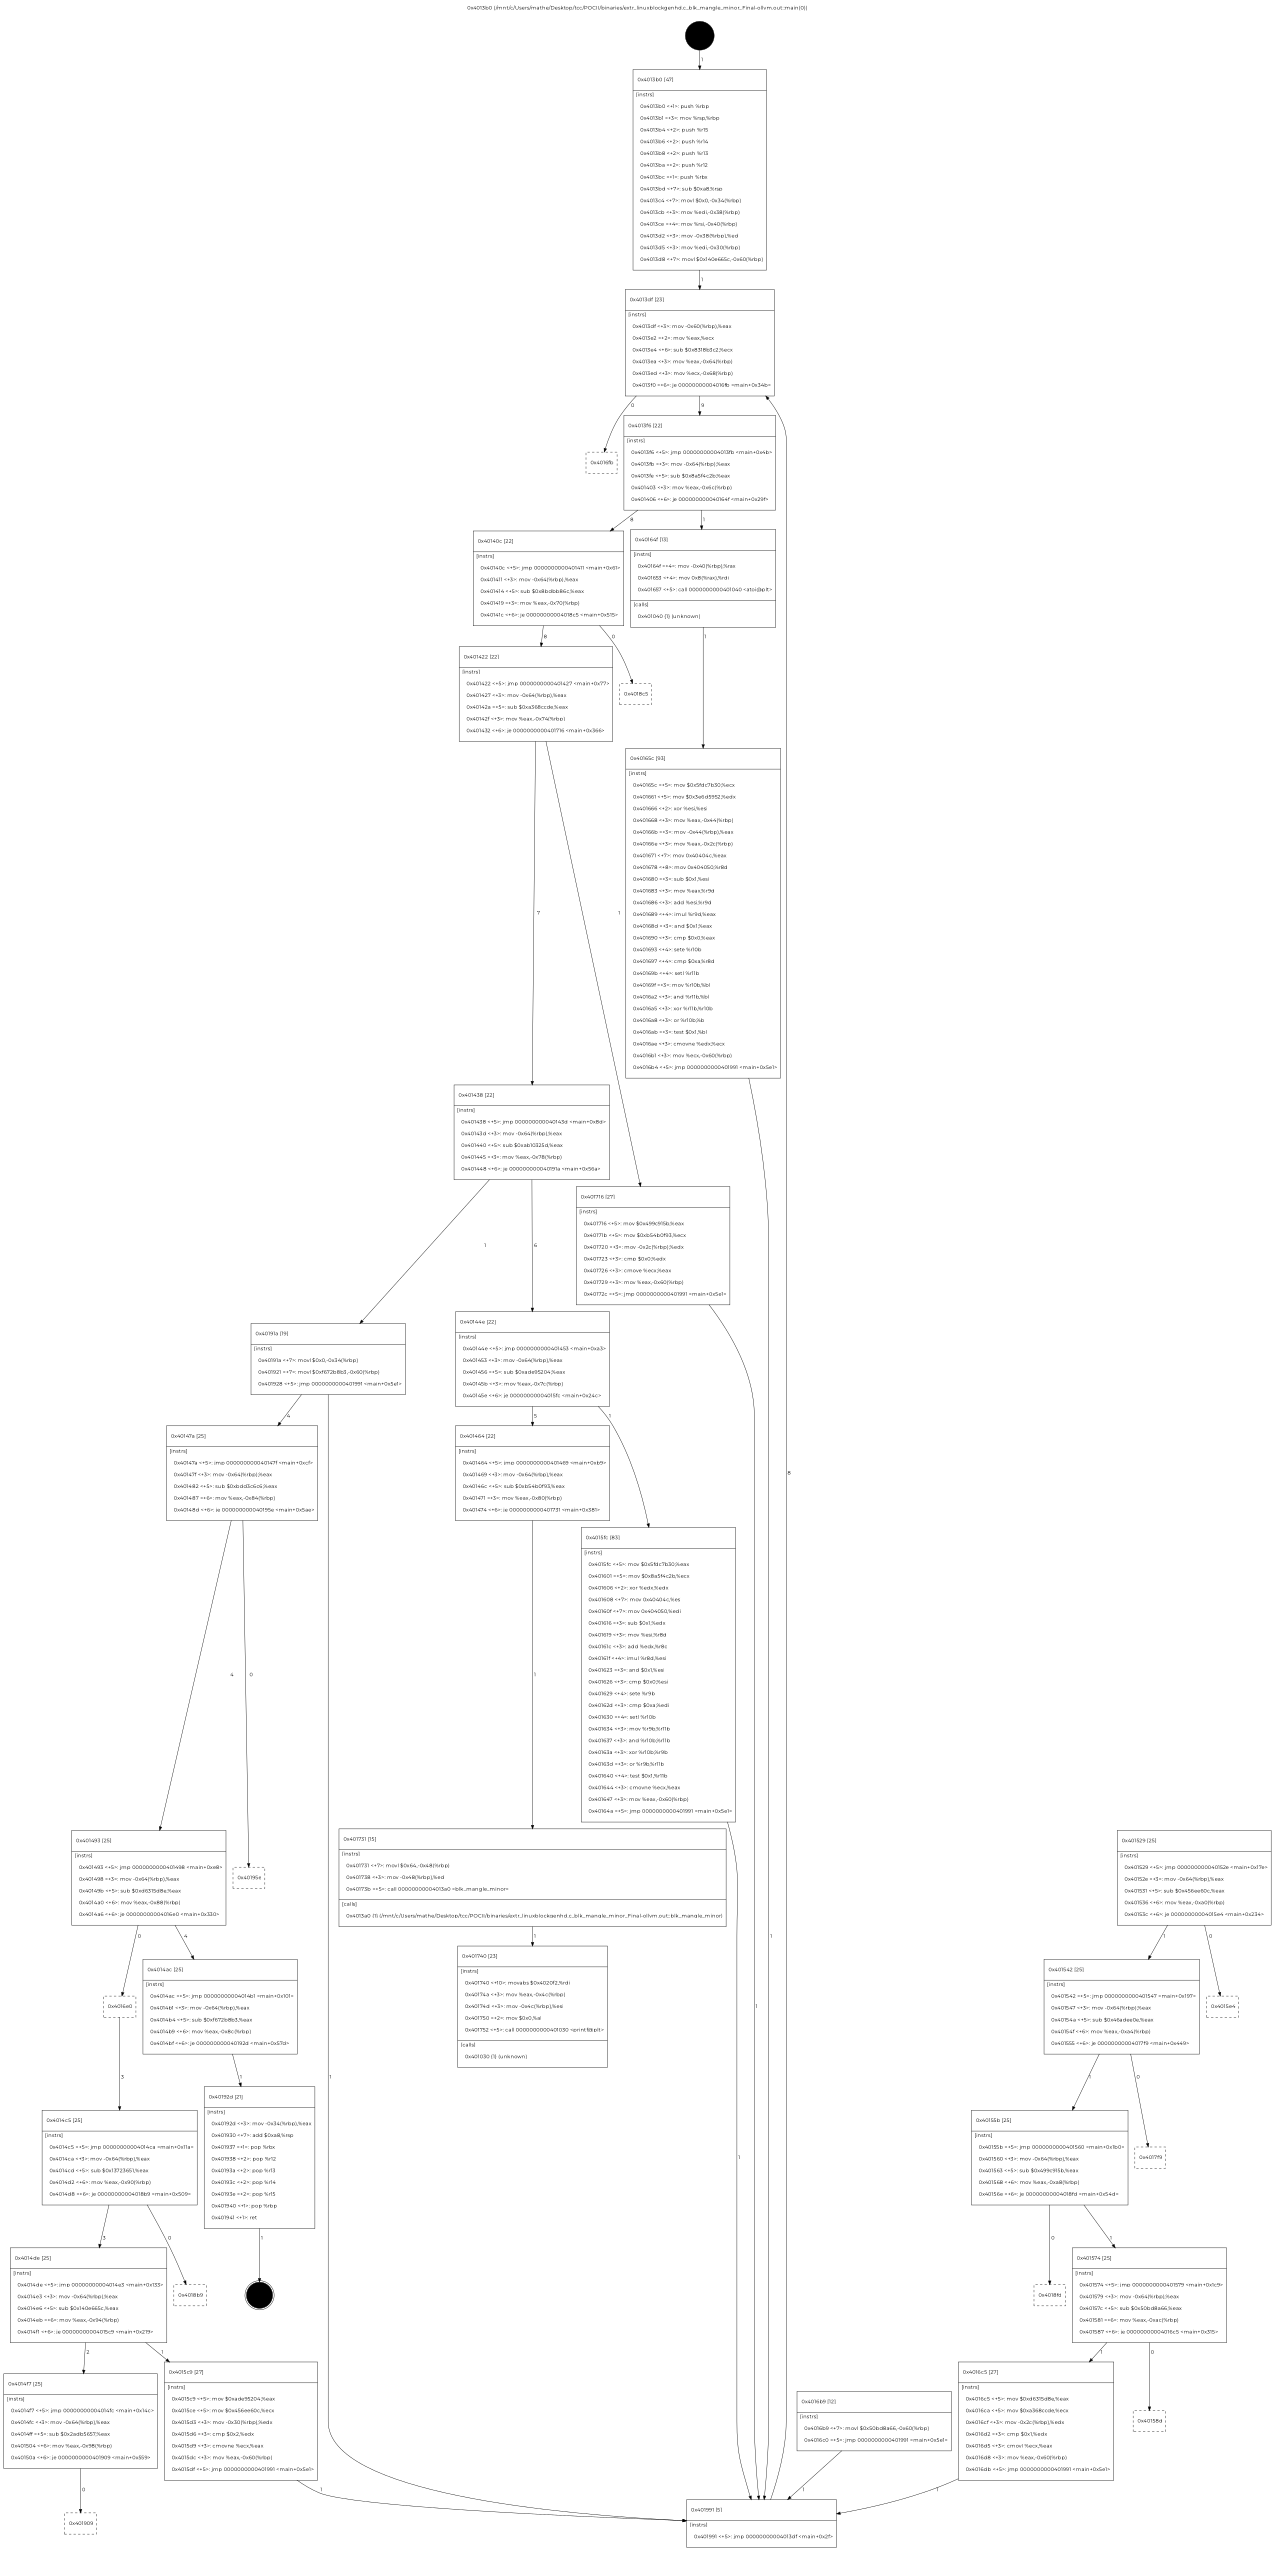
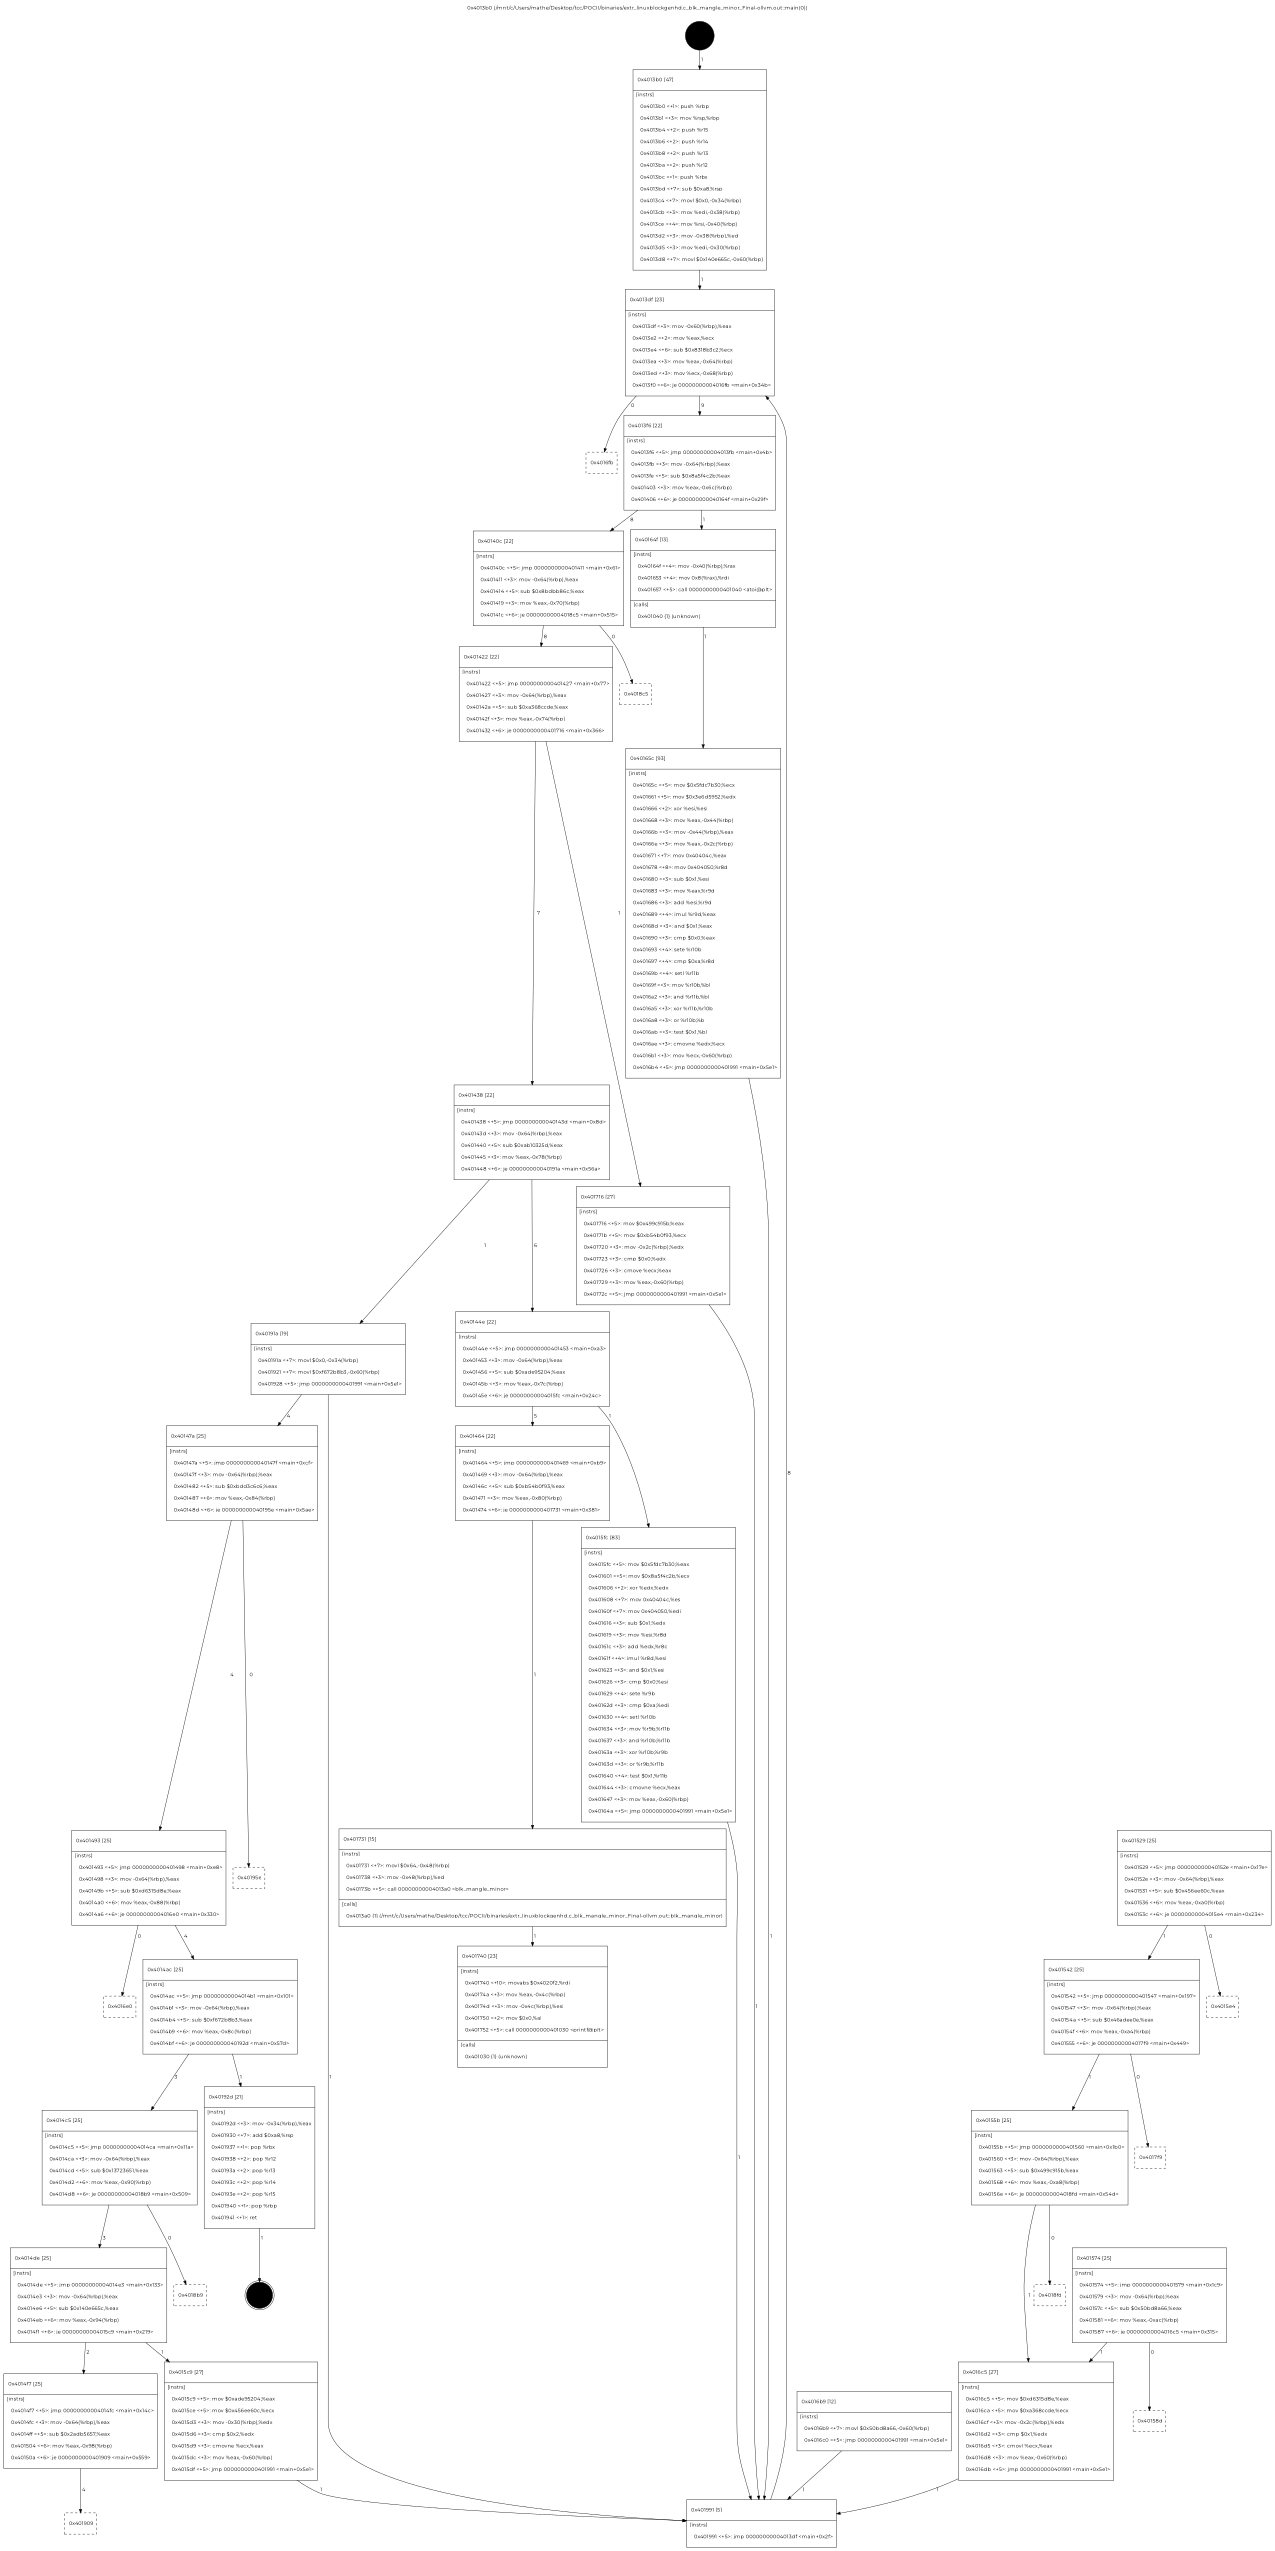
edge "0x4016e0" -> "0x4014c5 [25]": now "0x4014ac [25]" -> "0x4014c5 [25]"
edge "0x40155b [25]" -> "0x401574 [25]": now "0x40155b [25]" -> "0x4016c5 [27]"
edge "0x4014f7 [25]" -> "0x401909": label " 0" -> " 4"
